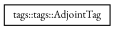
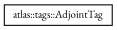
node "tags::tags::AdjointTag": label "tags::tags::AdjointTag" -> "atlas::tags::AdjointTag"
